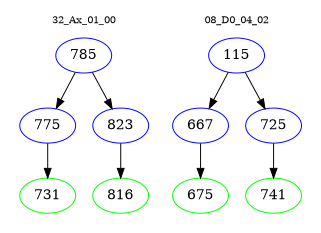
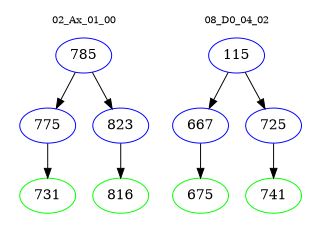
cluster "32_Ax_01_00": label "32_Ax_01_00" -> "02_Ax_01_00"
